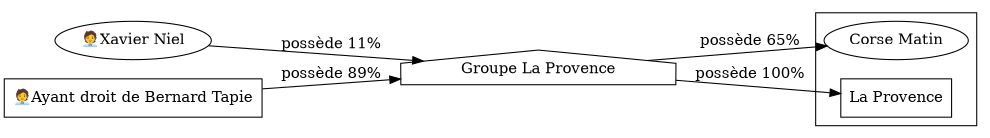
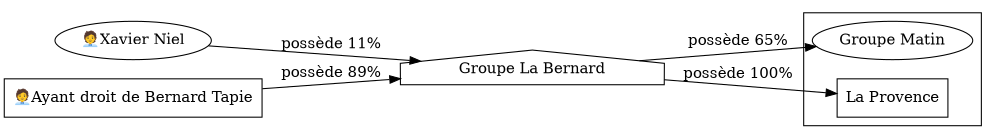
node "Corse Matin": label "Corse Matin" -> "Groupe Matin"
node "Groupe La Provence": label "Groupe La Provence" -> "Groupe La Bernard"
